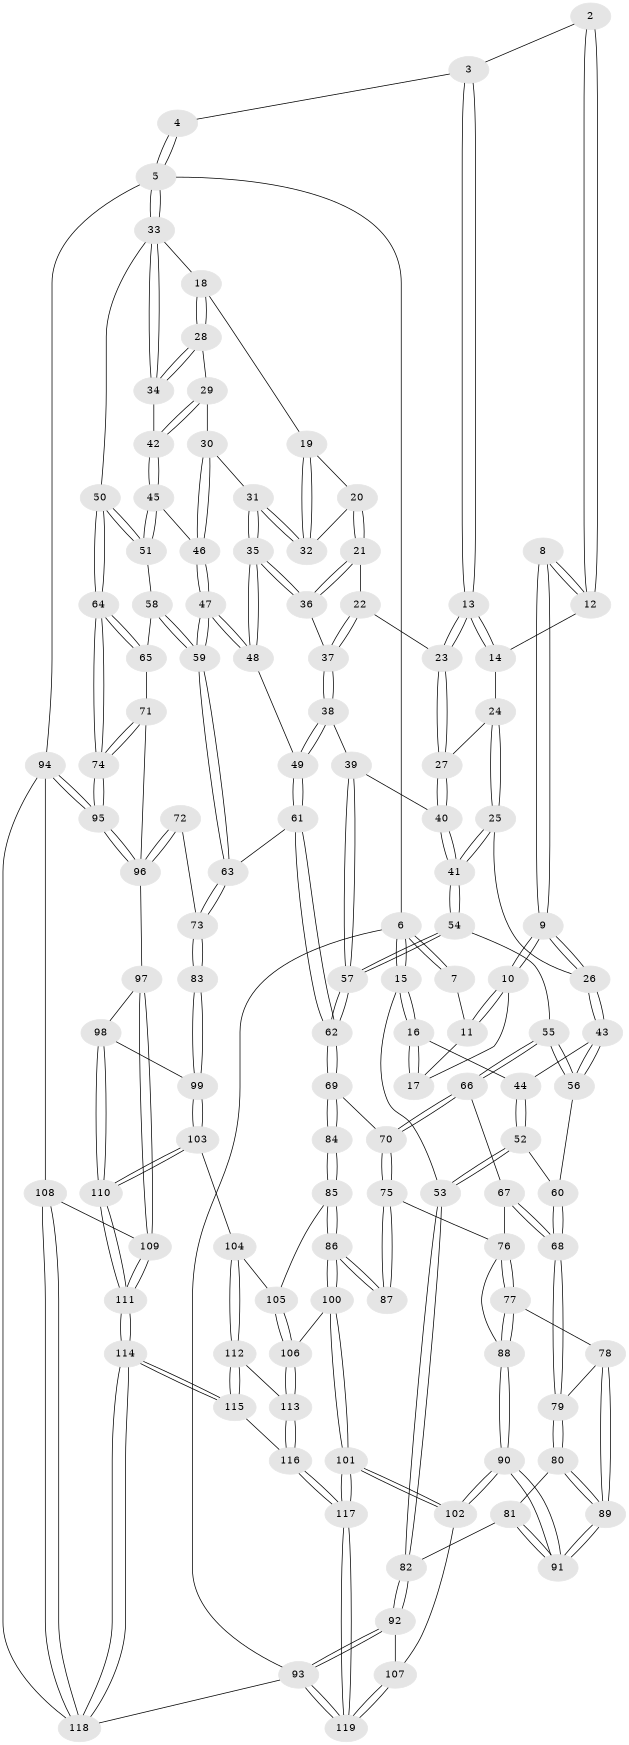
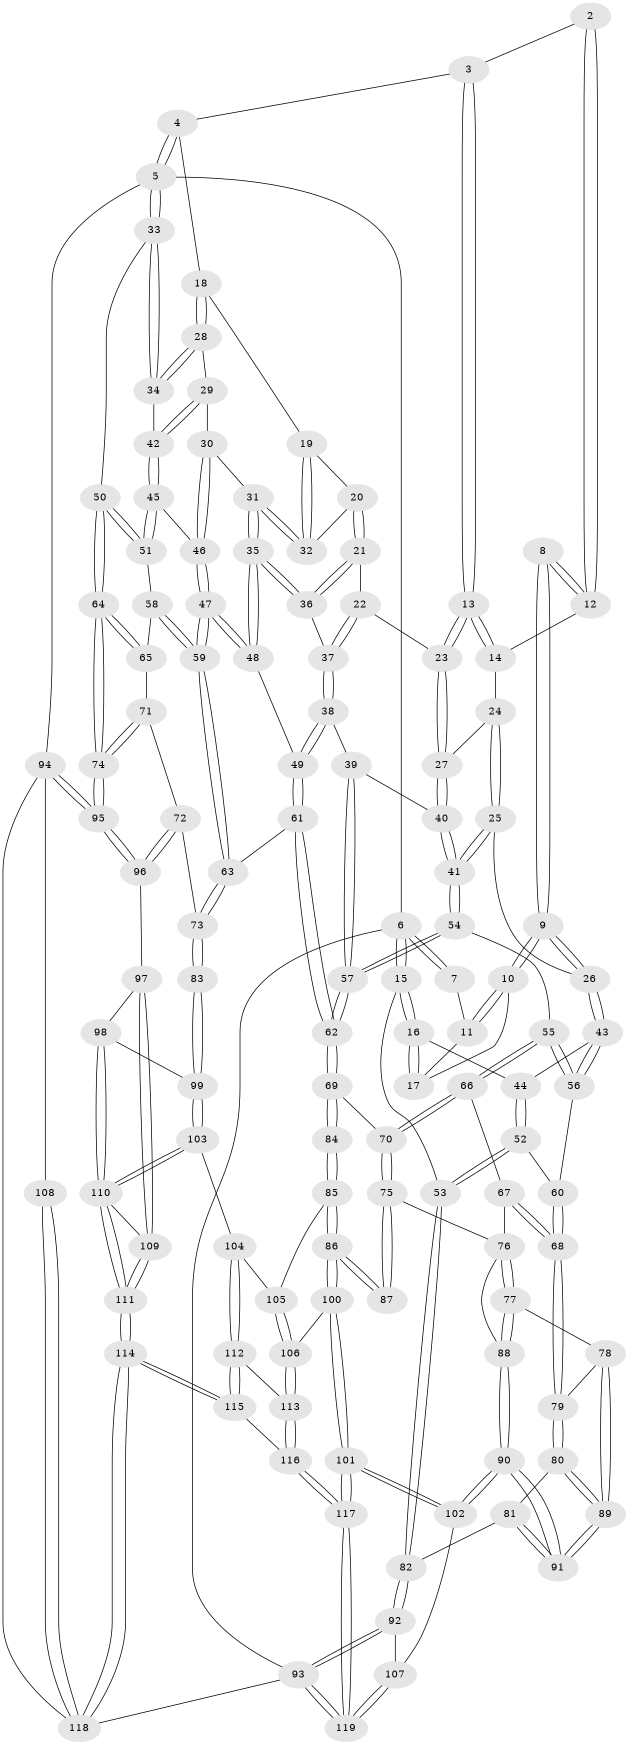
edge "33" -- "18": now "4" -- "18"
edge "71" -- "96": now "71" -- "72"
edge "108" -- "109": now "110" -- "109"
